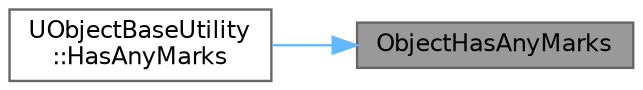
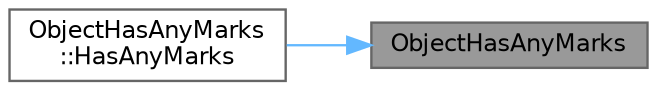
node "UObjectBaseUtility ::HasAnyMarks": label "UObjectBaseUtility ::HasAnyMarks" -> "ObjectHasAnyMarks ::HasAnyMarks"
